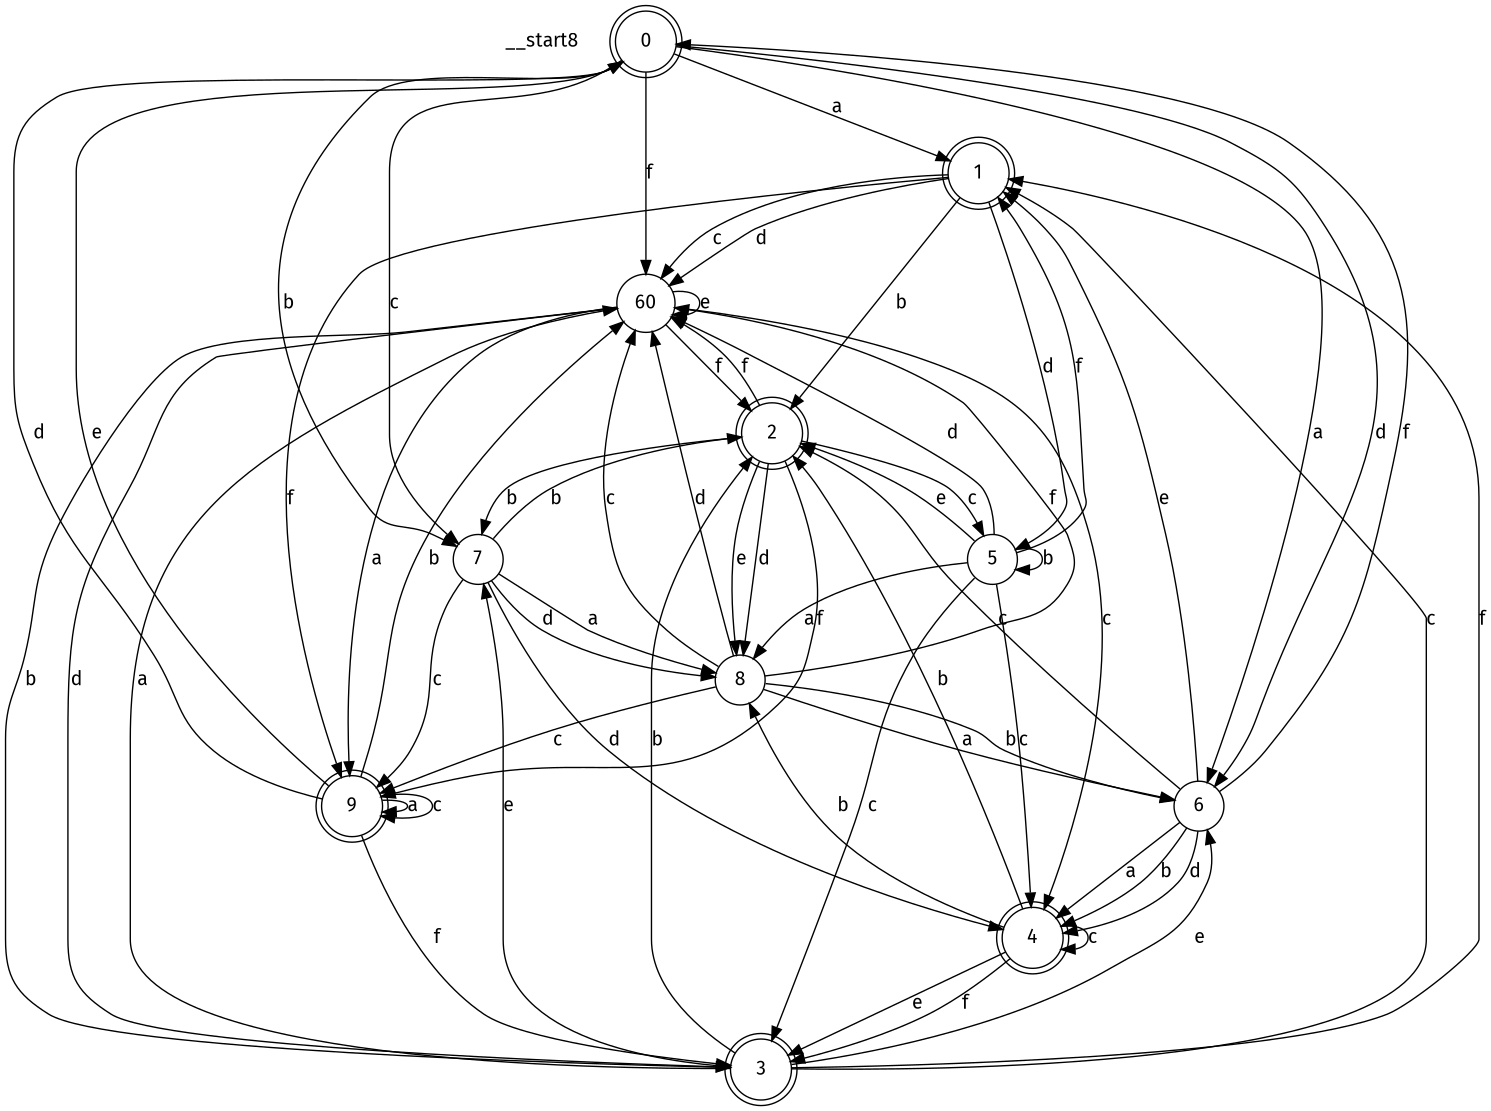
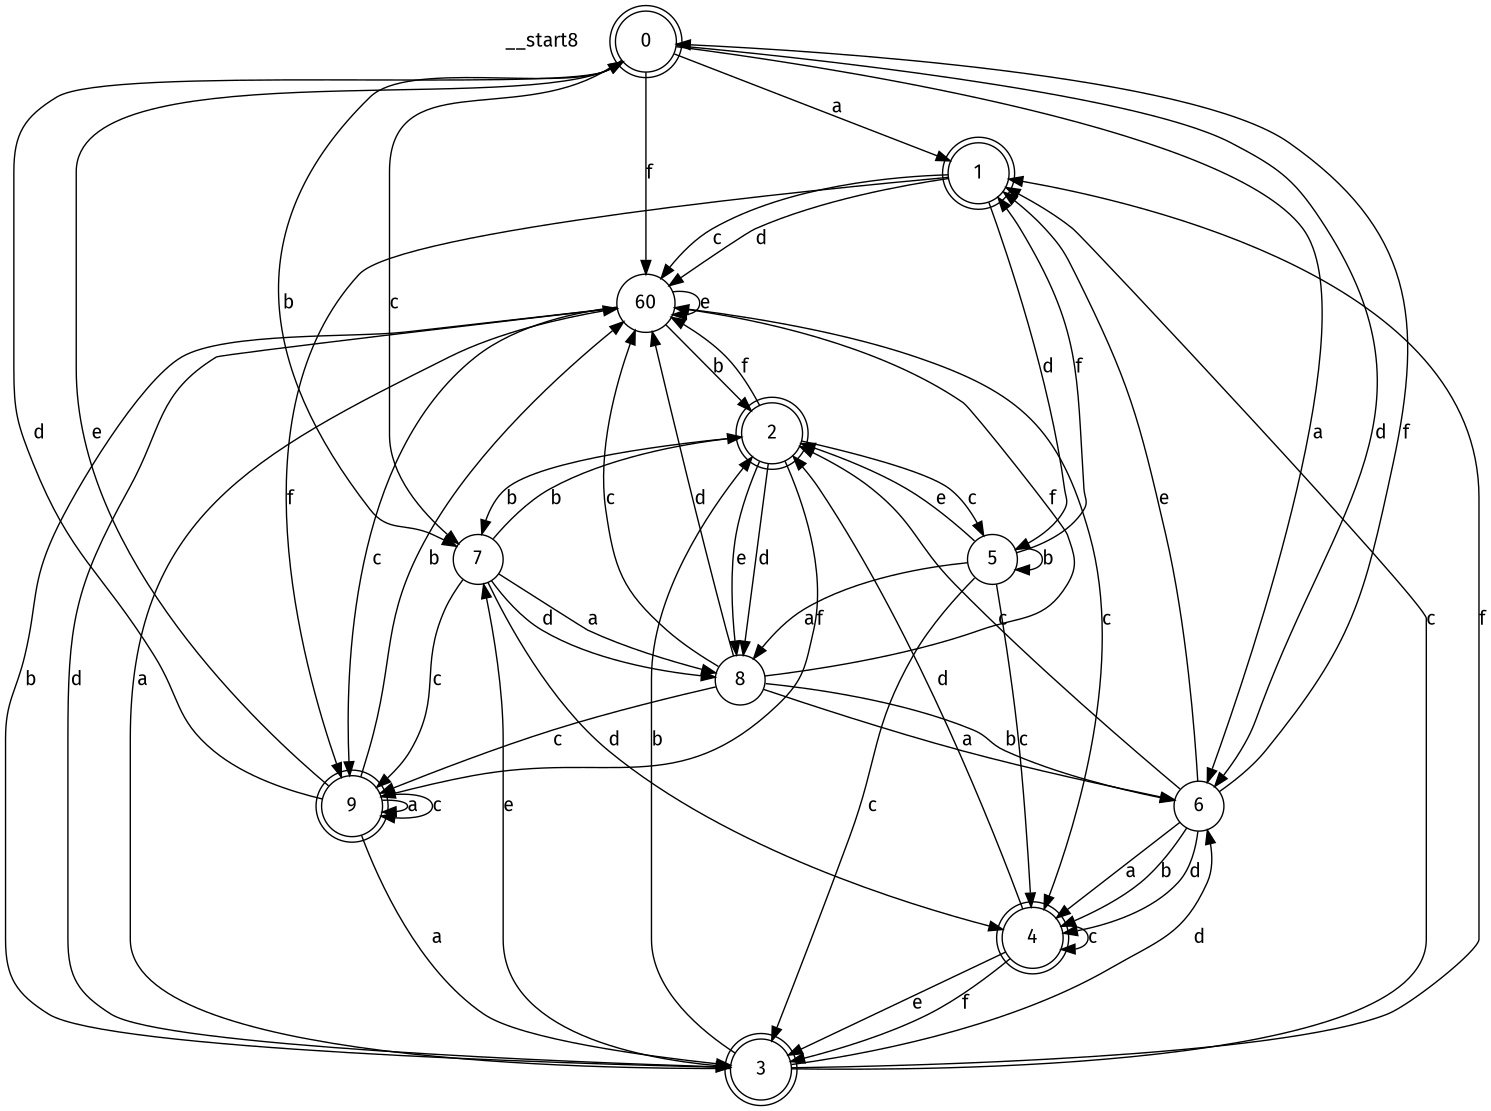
edge "1" -> "2": removed, label "b"
edge "60" -> "2": label "f" -> "b"
edge "5" -> "60": removed, label "d"
edge "60" -> "9": label "a" -> "c"
edge "4" -> "2": label "b" -> "d"
edge "4" -> "8": removed, label "b"
edge "9" -> "3": label "f" -> "a"
edge "3" -> "6": label "e" -> "d"
